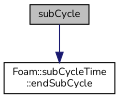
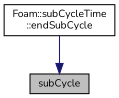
edge "subCycle" -> "Foam::subCycleTime ::endSubCycle": reversed
